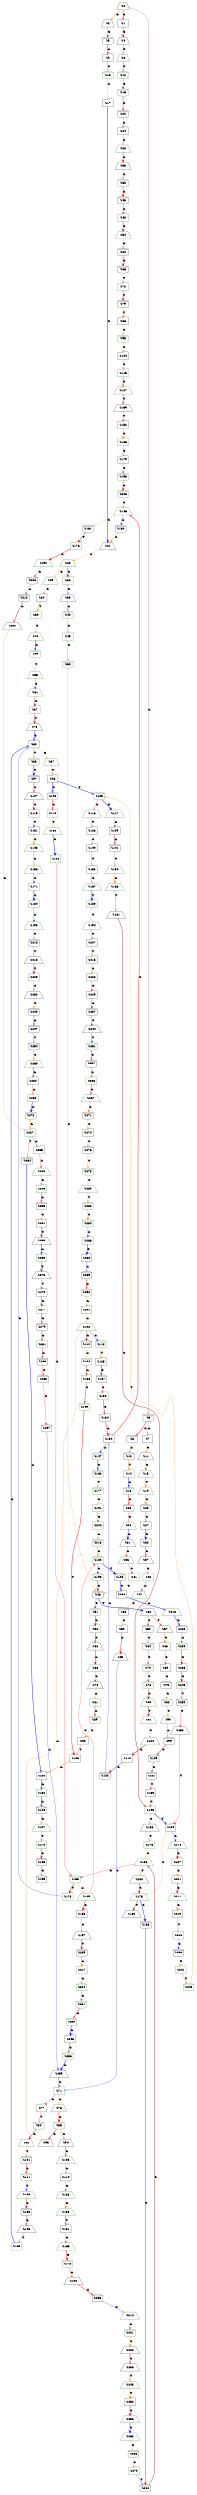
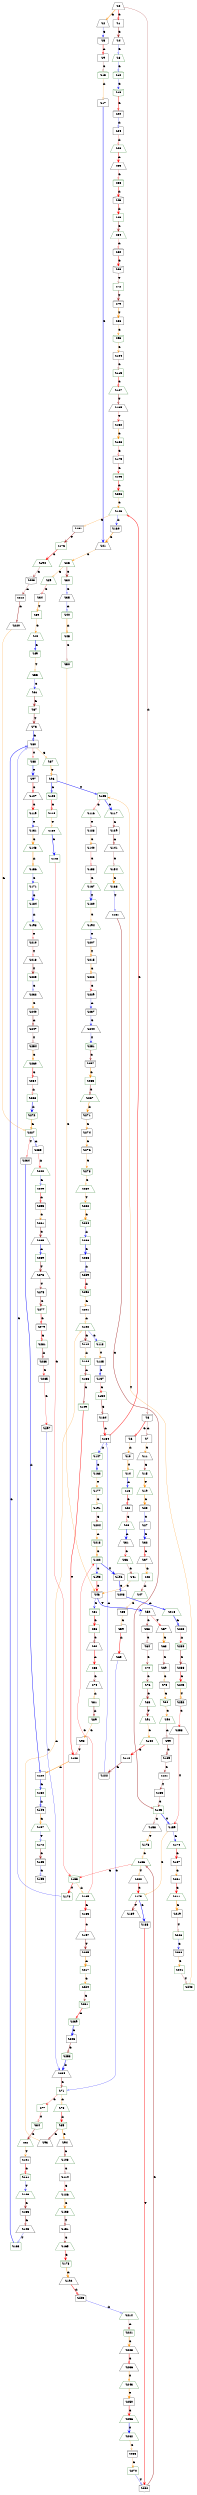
edge "S43" -> "S48": style solid -> bold
node "S141": shape cylinder -> trapezium
